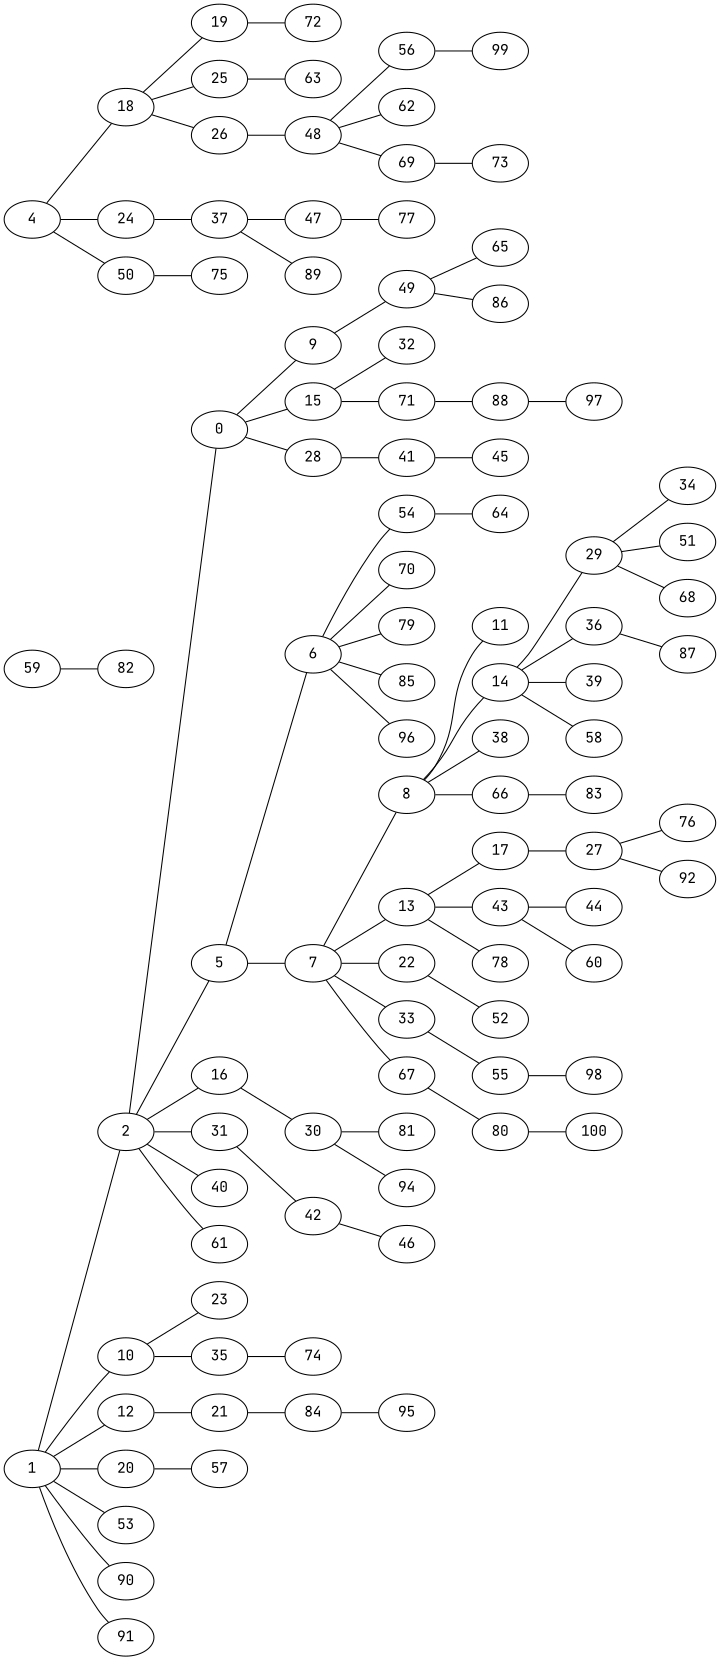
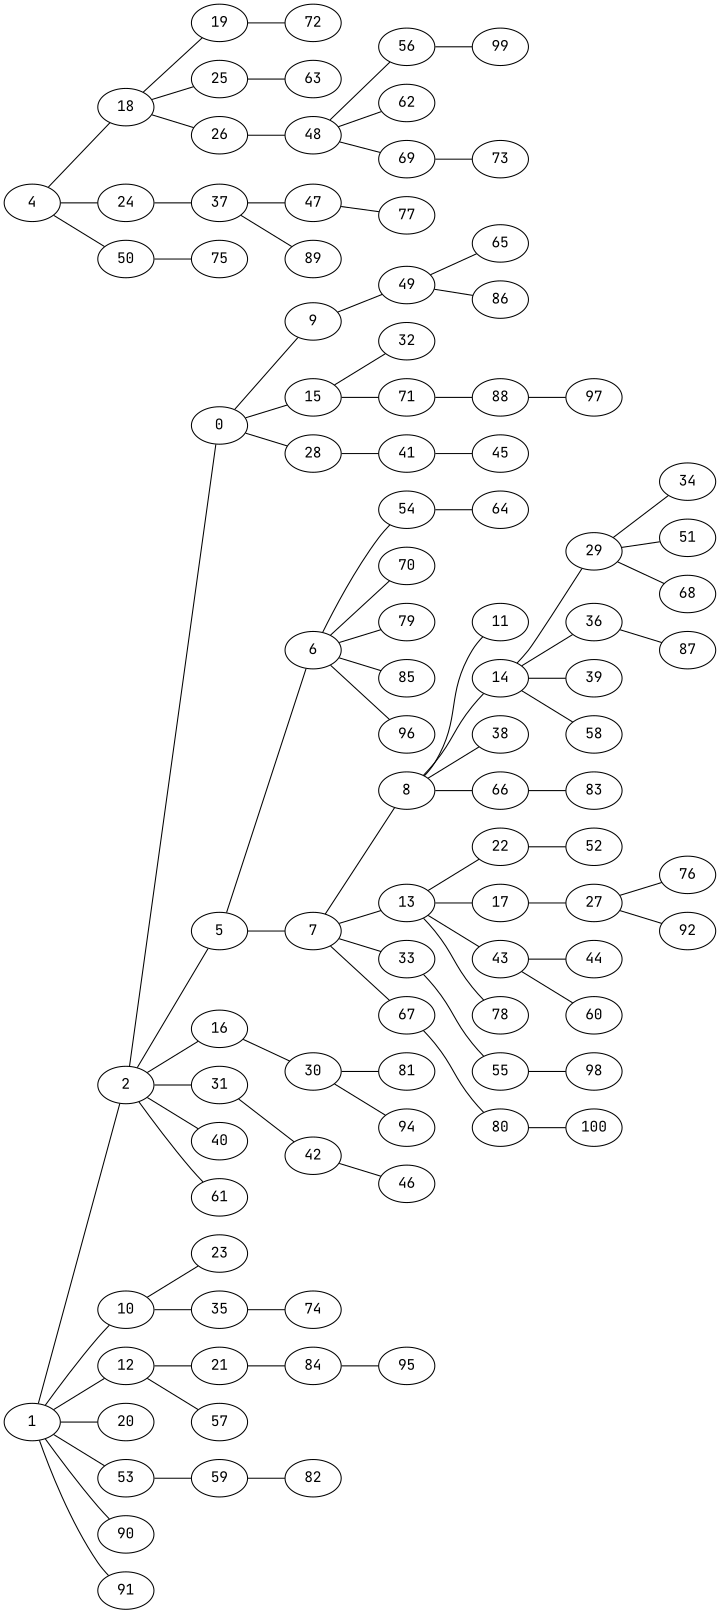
edge "7" -- "22": now "13" -- "22"
edge "20" -- "57": now "12" -- "57"
edge "53" -- "59": added
